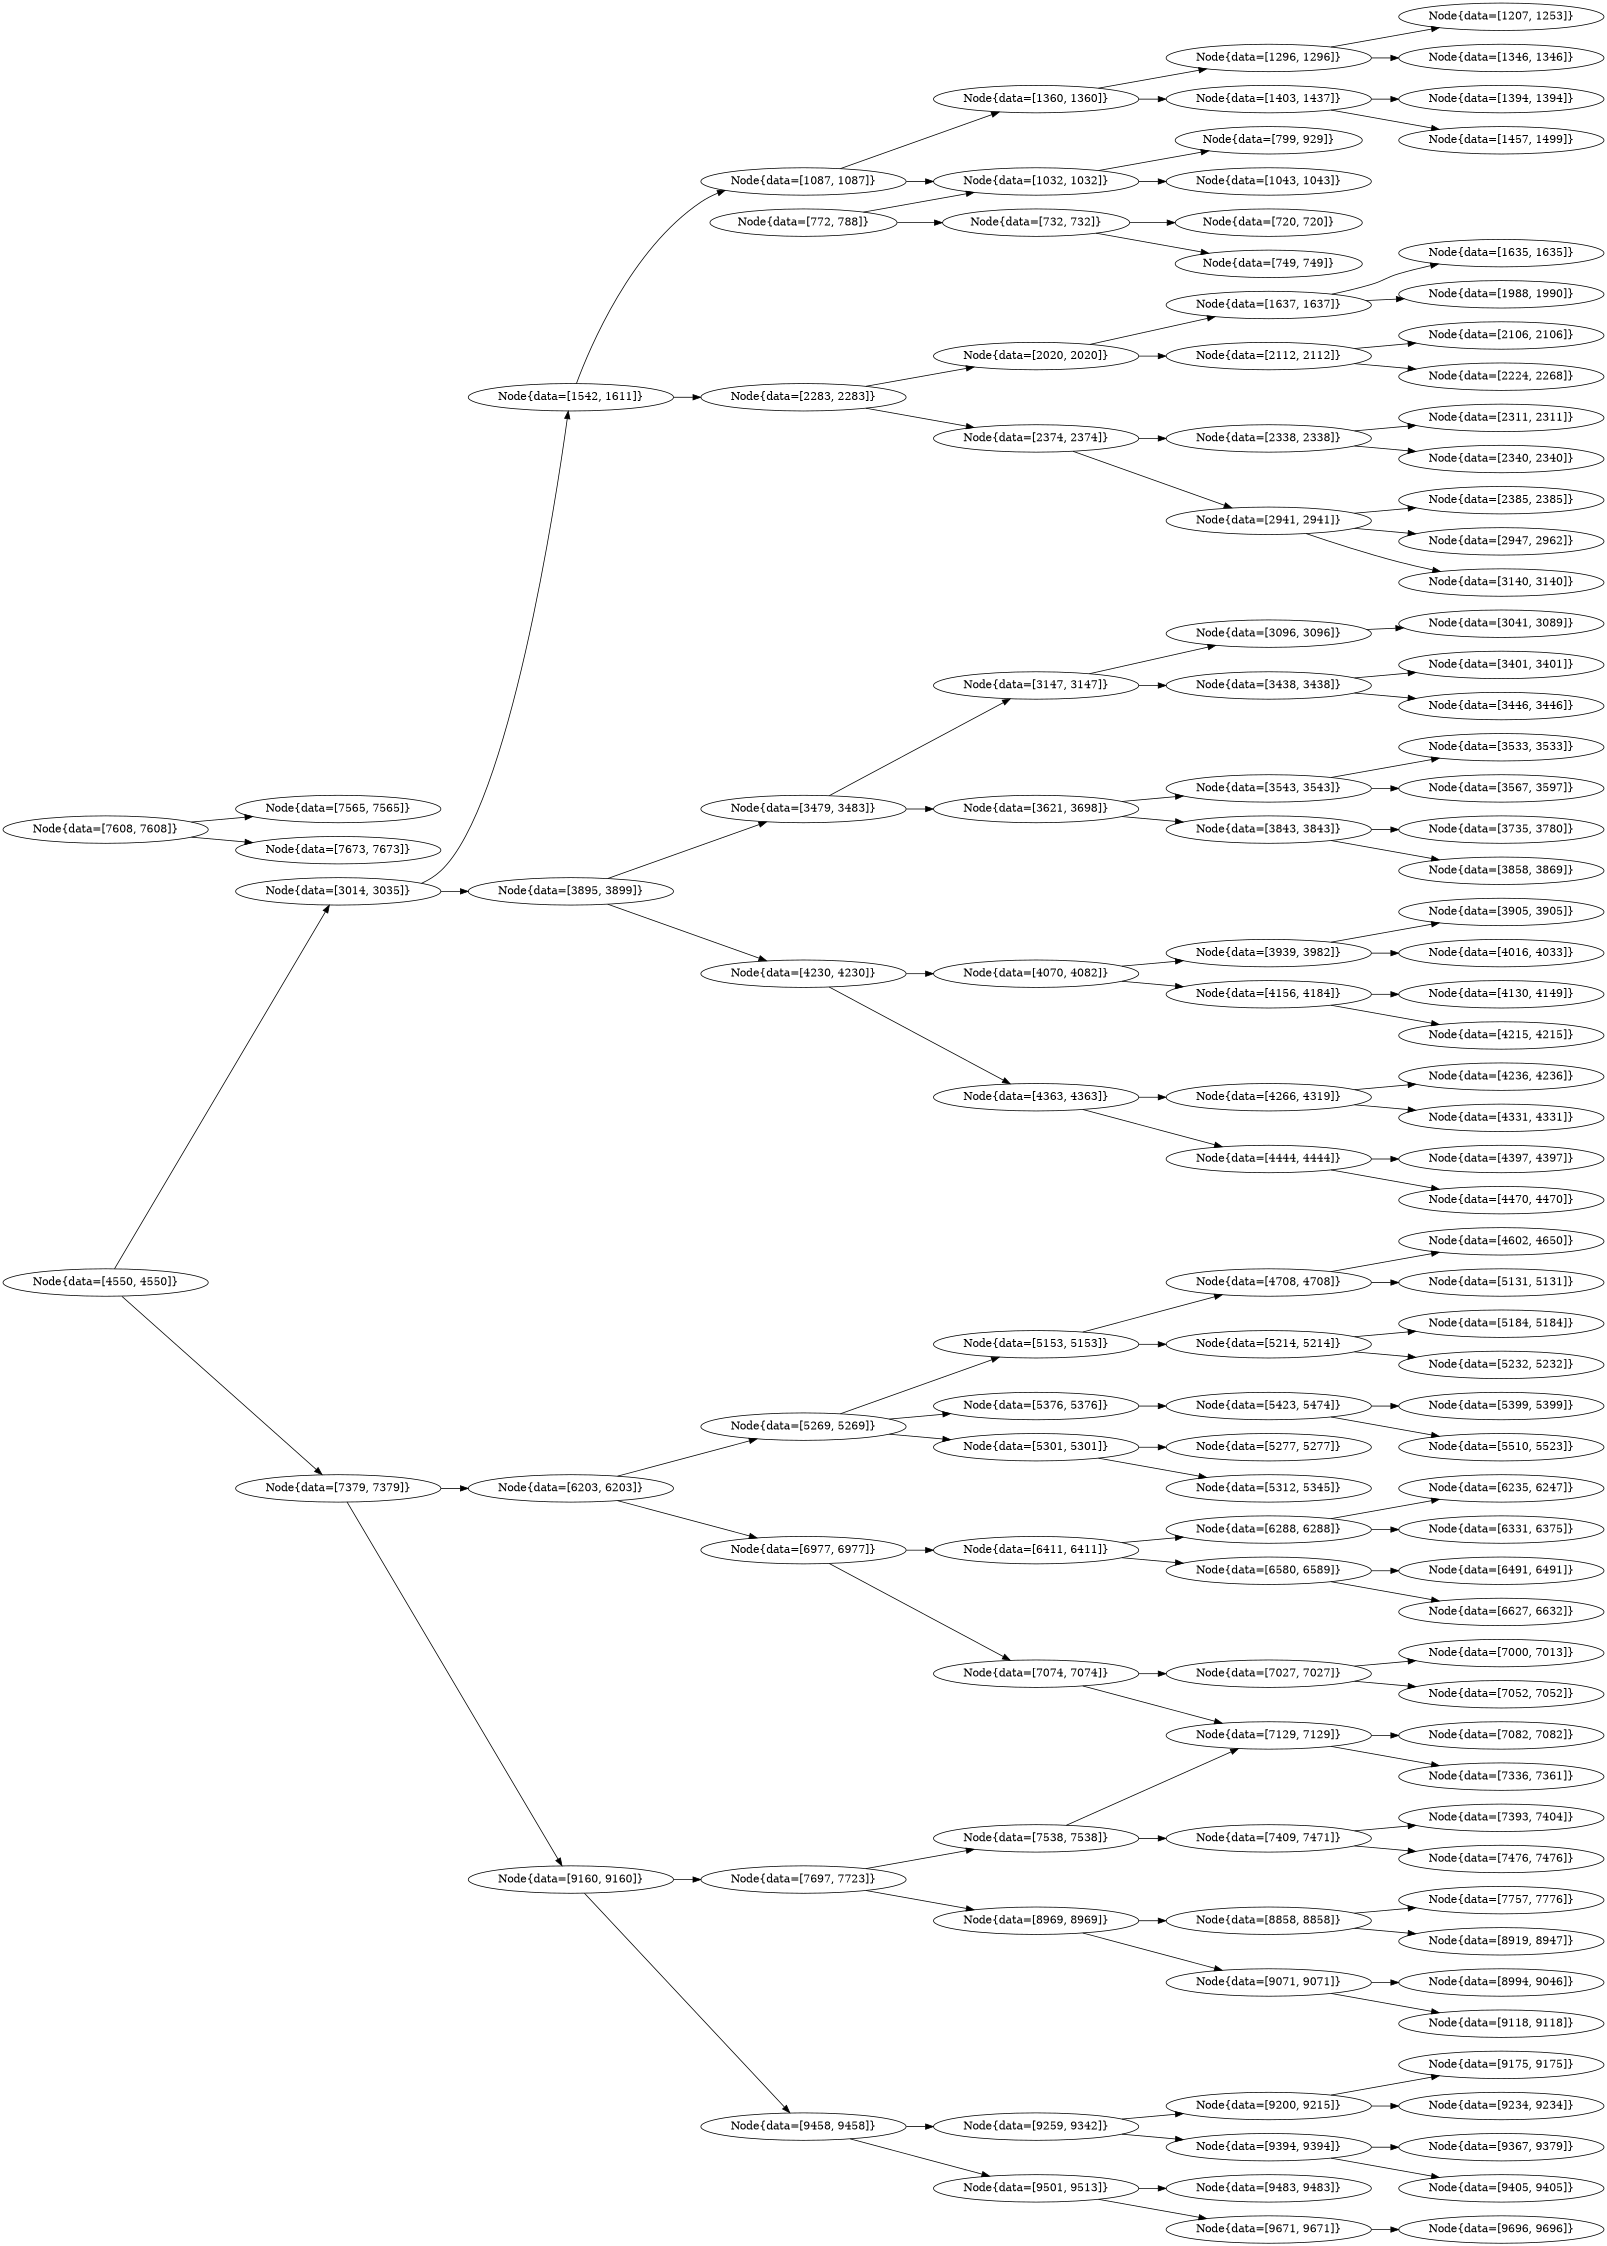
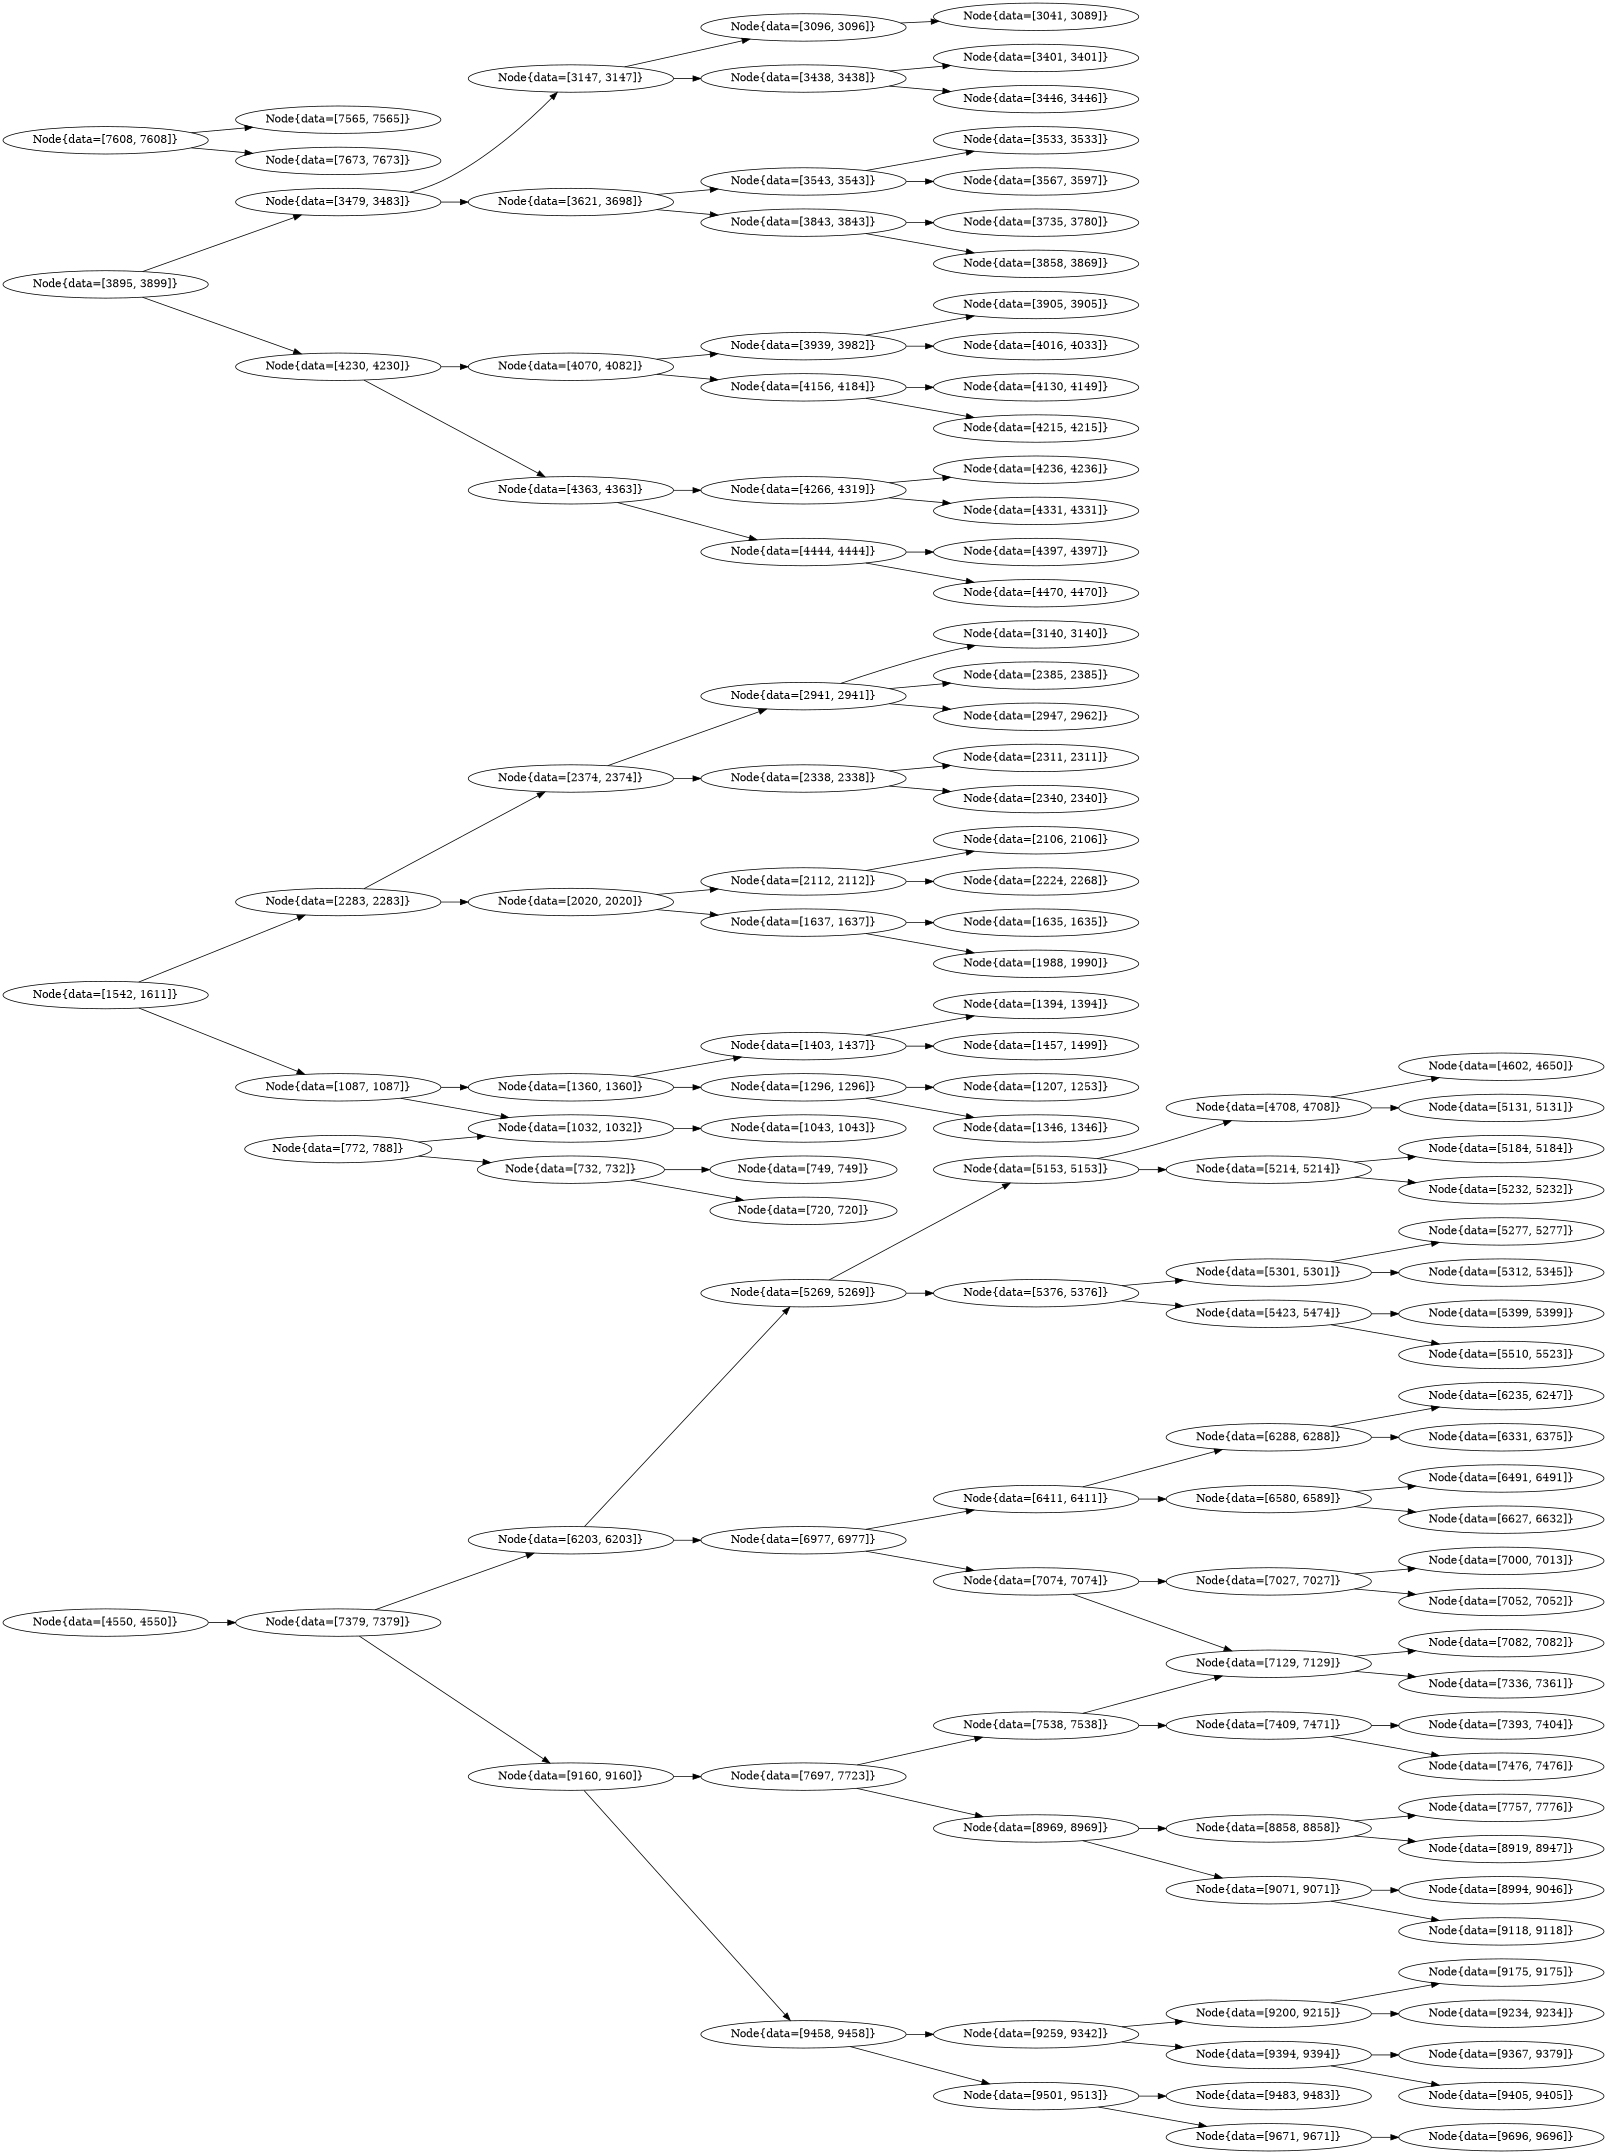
node "Node{data=[799, 929]}": removed
node "Node{data=[3014, 3035]}": removed
edge "Node{data=[5269, 5269]}" -> "Node{data=[5301, 5301]}": now "Node{data=[5376, 5376]}" -> "Node{data=[5301, 5301]}"
